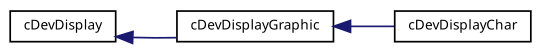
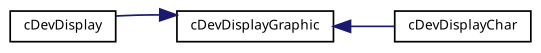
edge "cDevDisplayGraphic" -> "cDevDisplay": reversed
